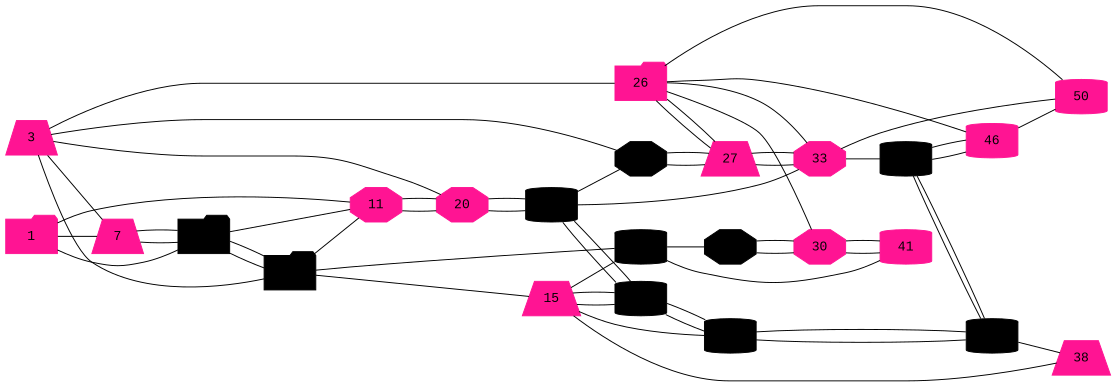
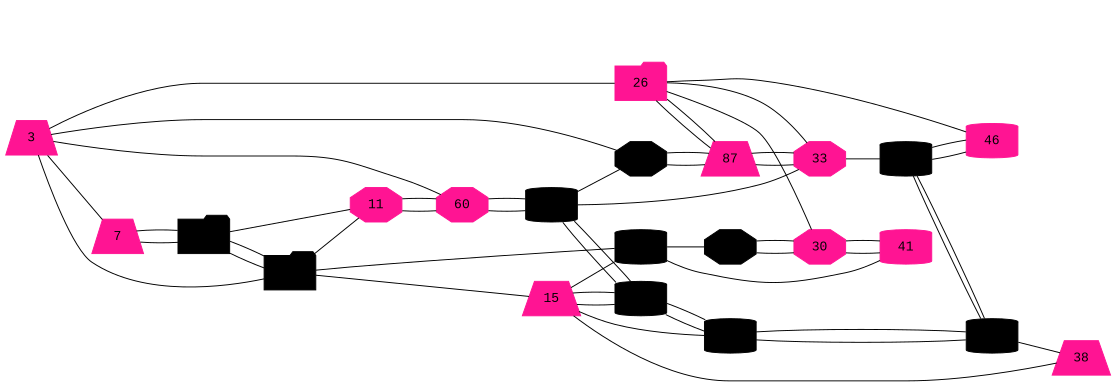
node "50": removed
node "27": label "27" -> "87"
node "20": label "20" -> "60"
node "1": removed
